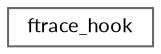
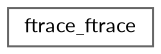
node "ftrace_hook": label "ftrace_hook" -> "ftrace_ftrace"
